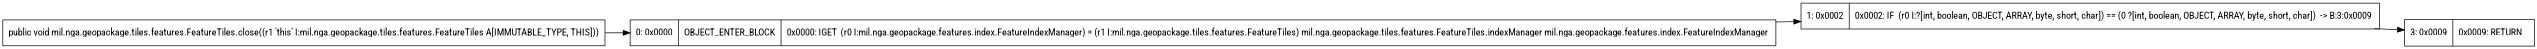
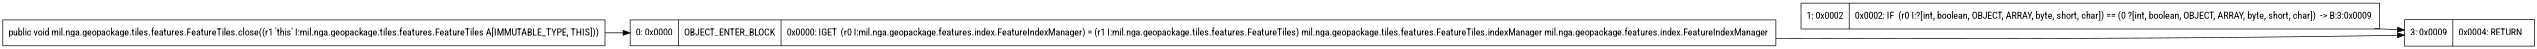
edge "0: 0x0000" -> "1: 0x0002": now "0: 0x0000" -> "3: 0x0009"
node "3: 0x0009": text "0x0009: RETURN" -> "0x0004: RETURN"
